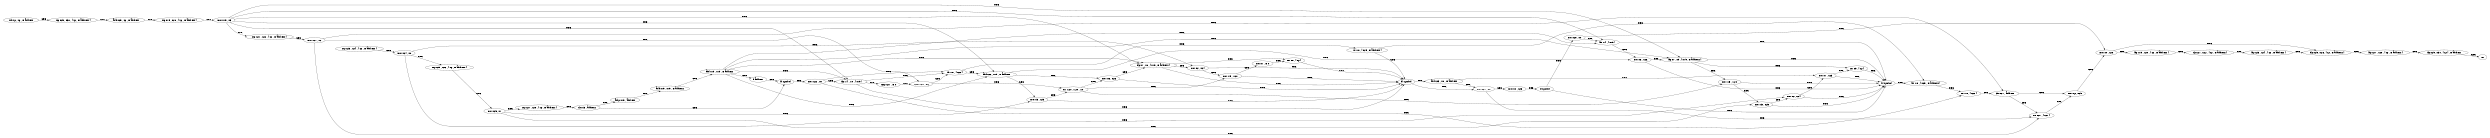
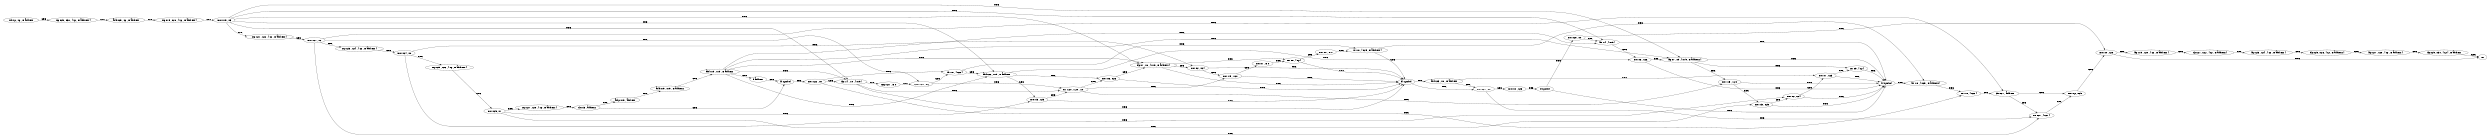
edge "mov x21 , x2" -> "stp x23 , x24 , [ sp , # address ]": added, label "CFG"
edge "mov x0 , x28" -> "ldp x25 , x26 , [ sp , # address ]": now "mov x0 , x28" -> "ret"
node "mov x0 , # 0": added
edge "ldp w4 , w0 , [ x19 ]" -> "ldr w8 , [ x22 ]": now "ldp w4 , w0 , [ x19 ]" -> "orr w20 , w20 , w0"
